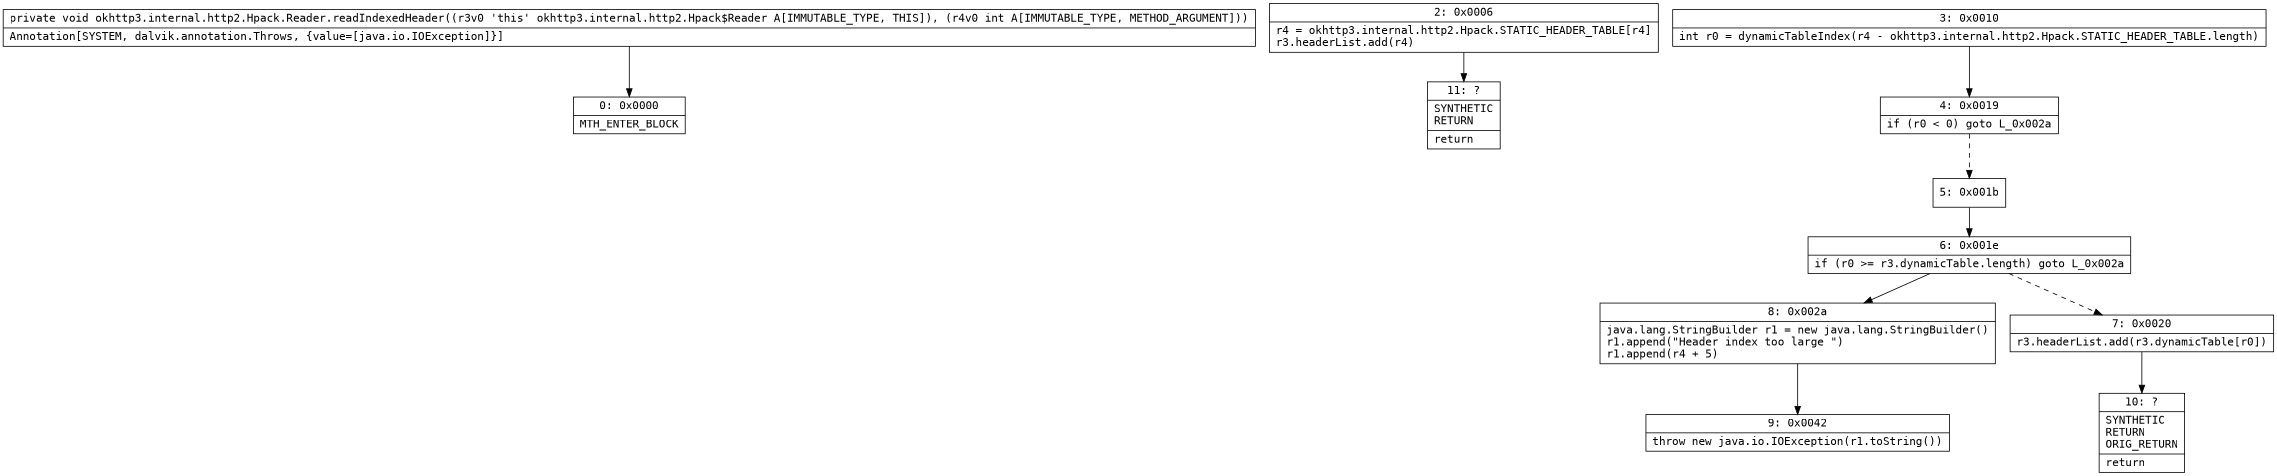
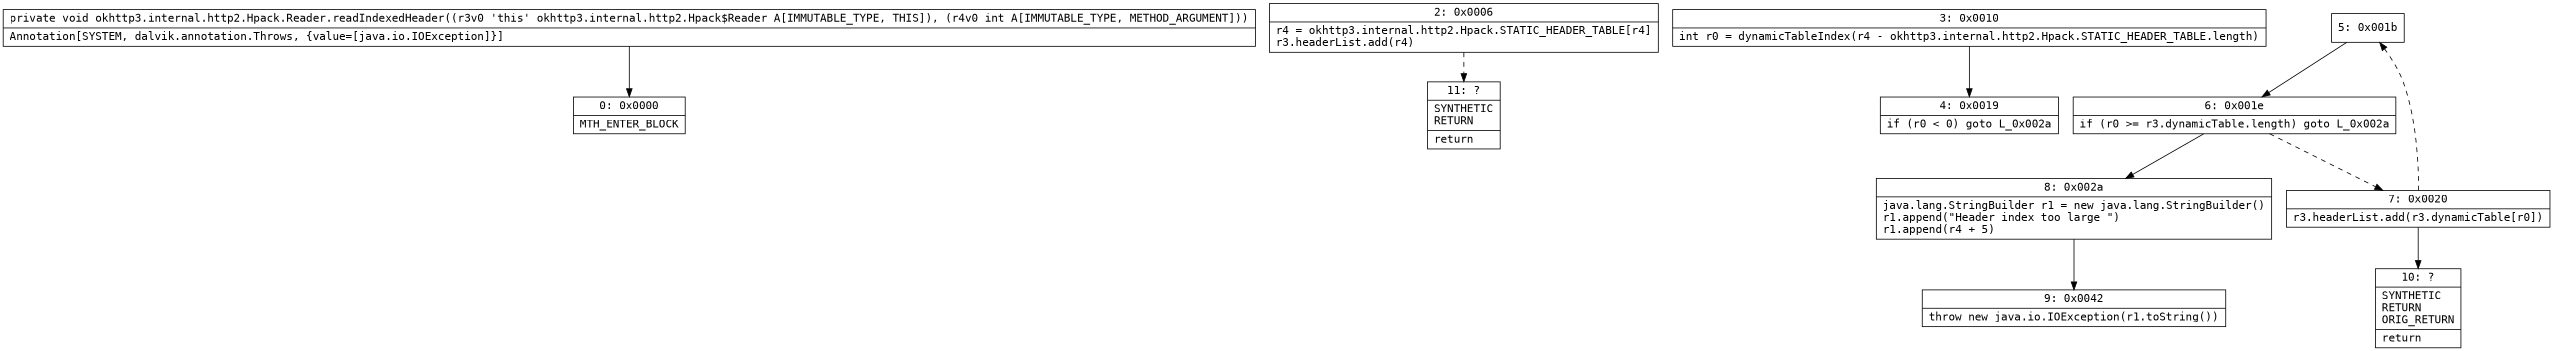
edge "2: 0x0006" -> "11: ?": style solid -> dashed
edge "4: 0x0019" -> "5: 0x001b": now "7: 0x0020" -> "5: 0x001b"
